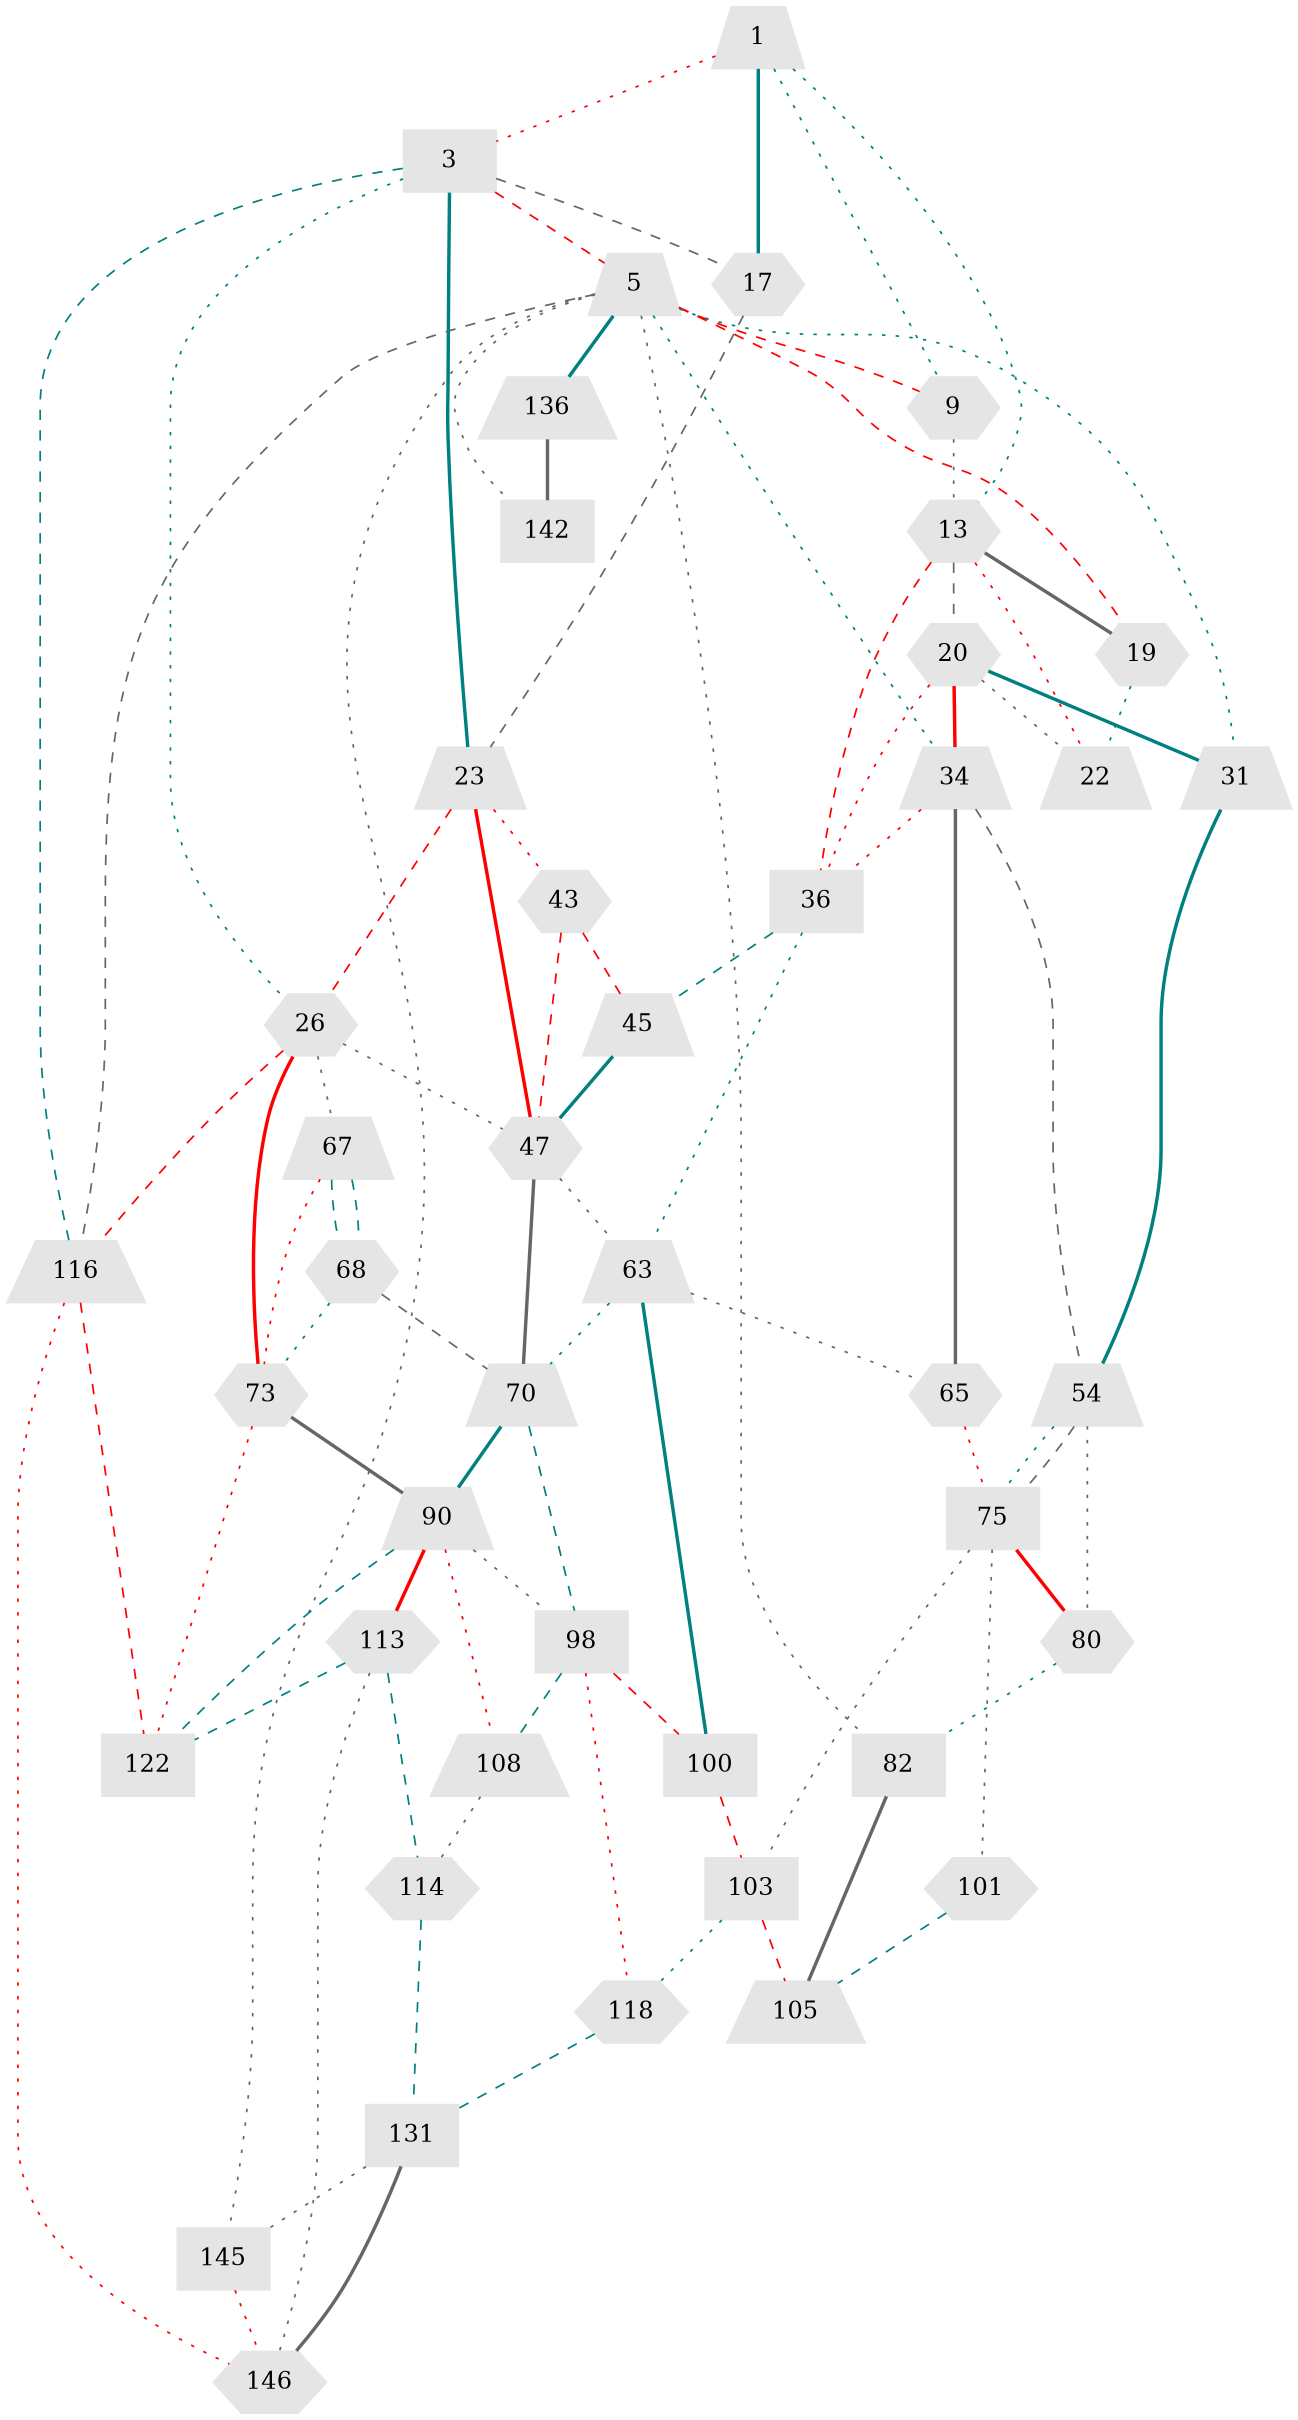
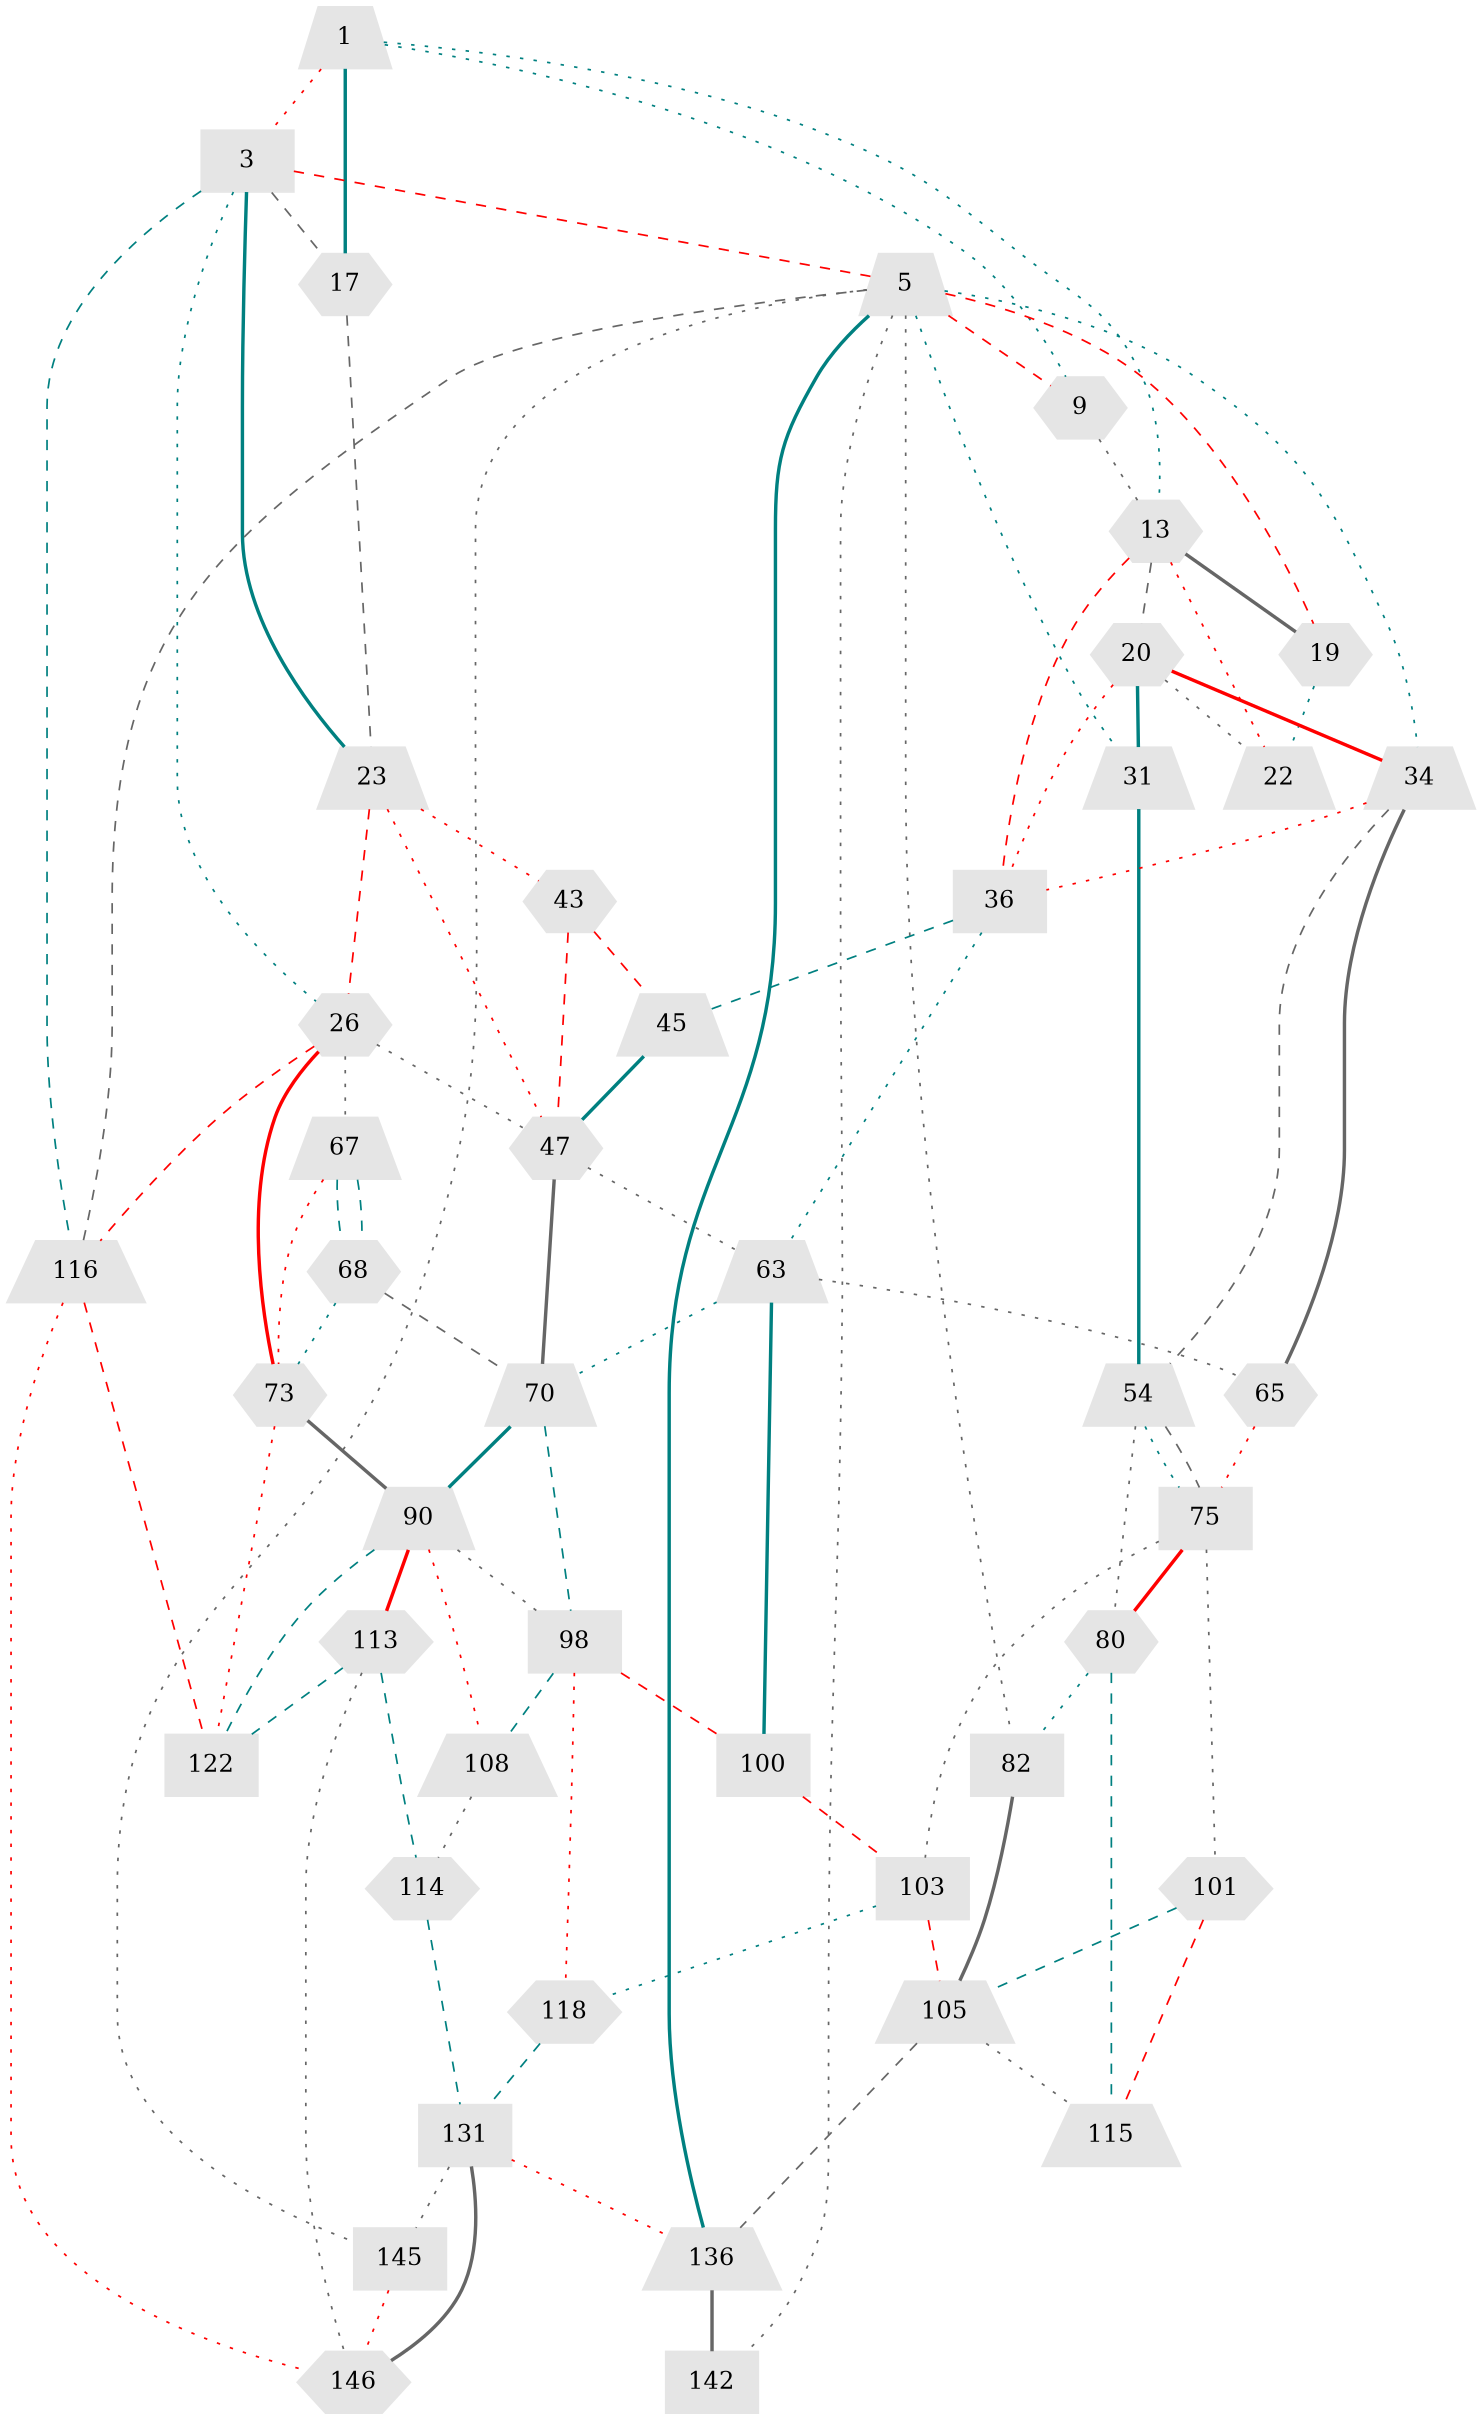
edge "23" -- "47": style bold -> dotted
edge "105" -- "136": added
node "115": added
edge "131" -- "136": added
